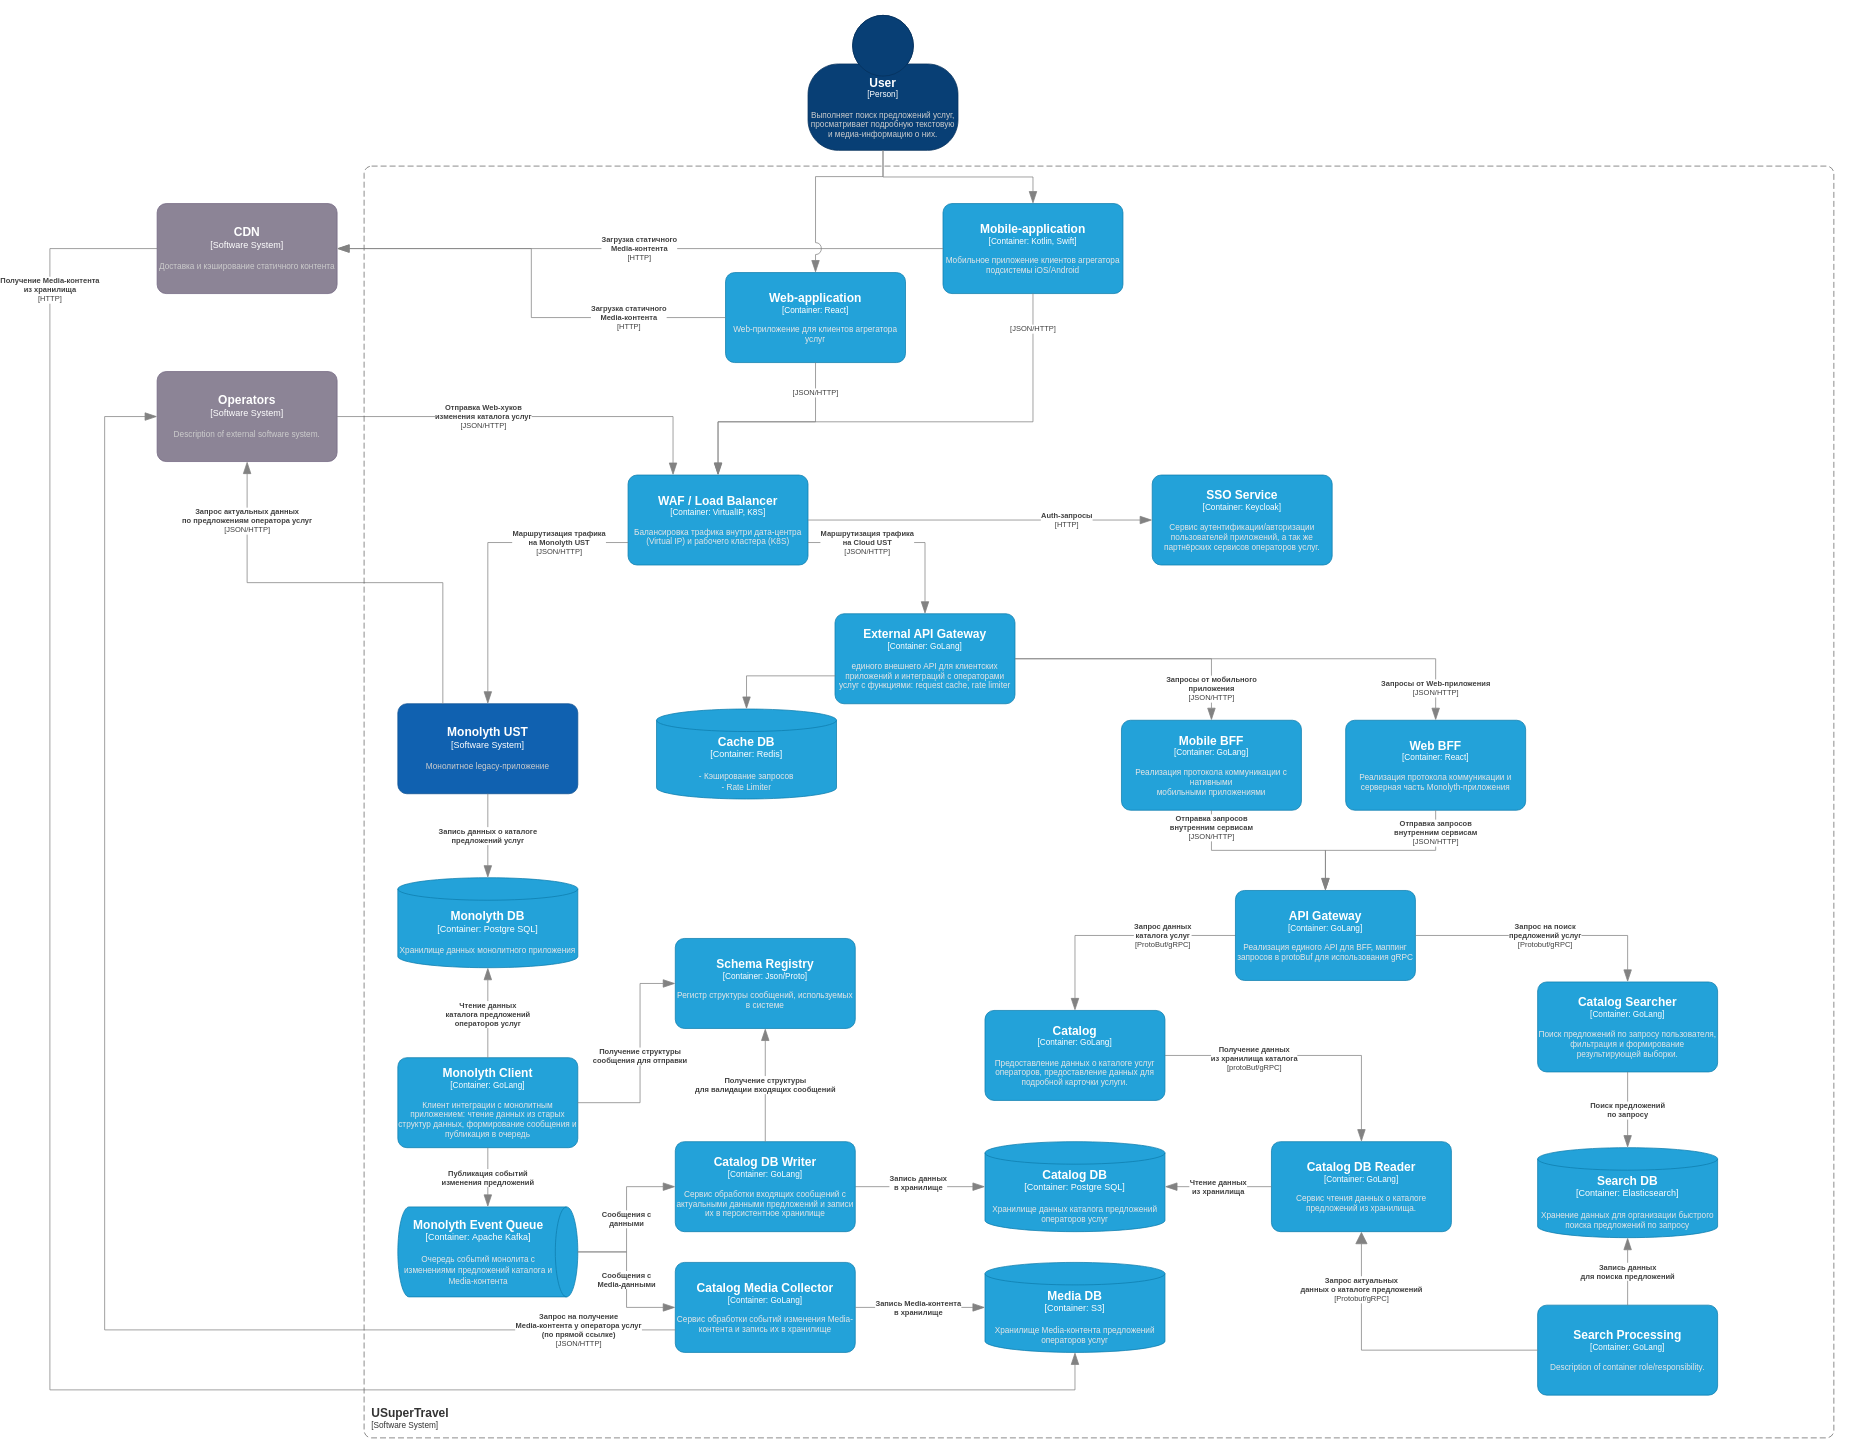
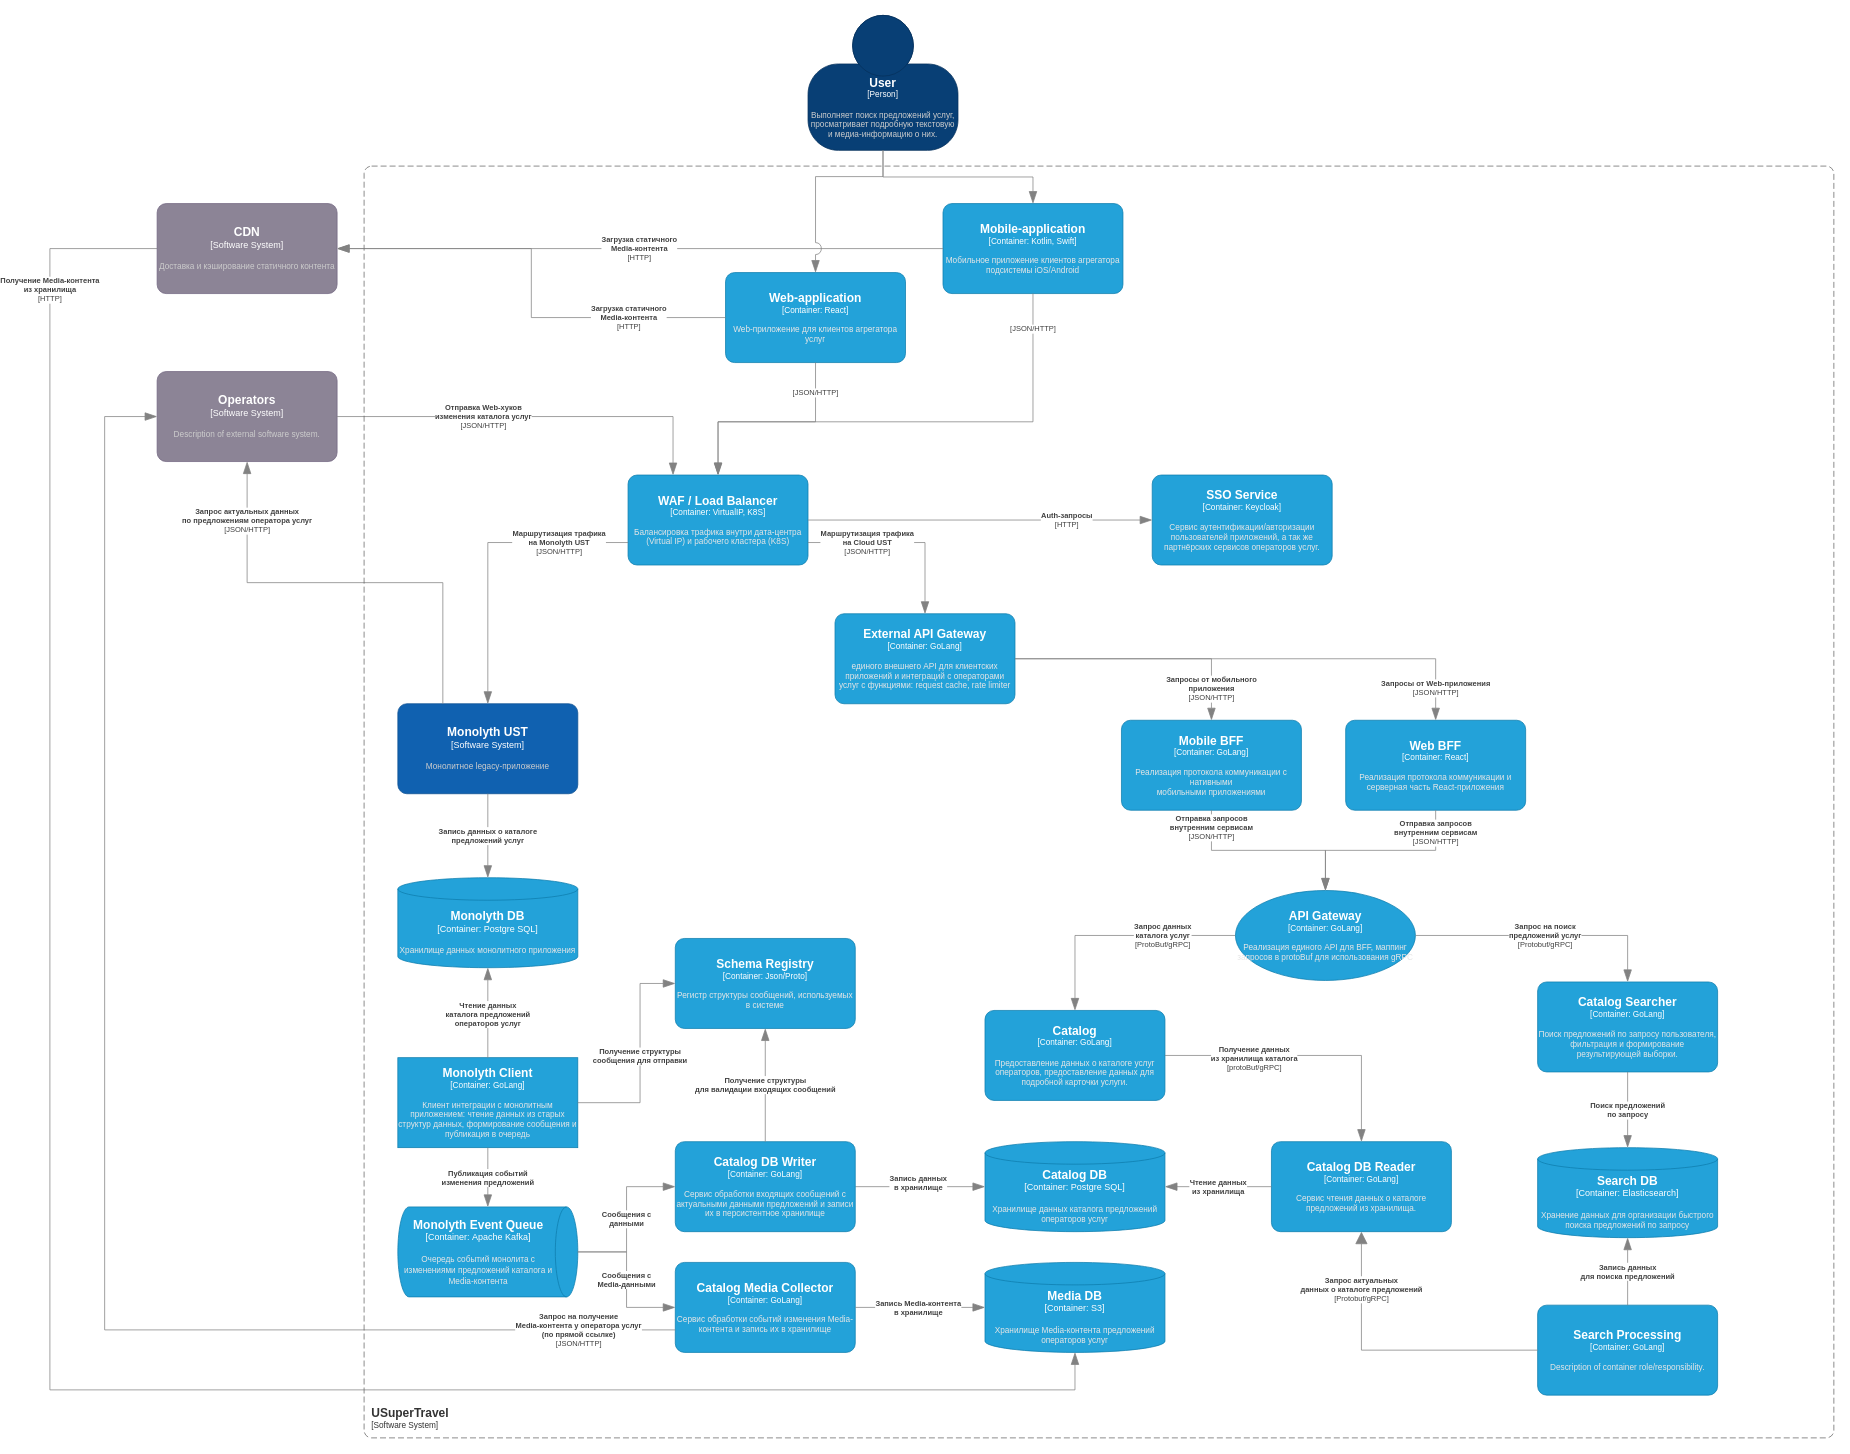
edge "External API Gateway [Container: GoLang] единого внешнего API для клиентских приложений и интеграций с операторами услуг с функциями: request cache, rate limiter" -> "Cache DB [Container: Redis] - Кэширование запросов - Rate Limiter": removed
node "Cache DB [Container: Redis] - Кэширование запросов - Rate Limiter": removed
node "Web BFF [Container: React] Реализация протокола коммуникации и серверная часть Monolyth-приложения": label "Web BFF [Container: React] Реализация протокола коммуникации и серверная часть Monolyth-приложения" -> "Web BFF [Container: React] Реализация протокола коммуникации и серверная часть React-приложения"
node "API Gateway [Container: GoLang] Реализация единого API для BFF, маппинг запросов в protoBuf для использования gRPC": shape rounded rectangle -> ellipse
node "Monolyth Client [Container: GoLang] Клиент интеграции с монолитным приложением: чтение данных из старых структур данных, формирование сообщения и публикация в очередь": shape rounded rectangle -> rectangle
